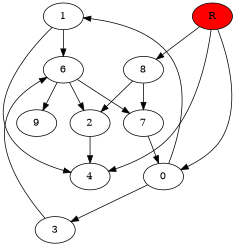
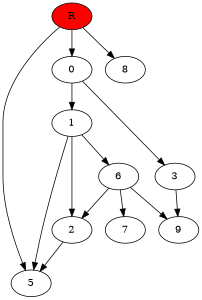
edge "8" -> "7": removed
edge "8" -> "2": now "1" -> "2"
edge "7" -> "0": removed
edge "3" -> "6": now "3" -> "9"
node "4": label "4" -> "5"
